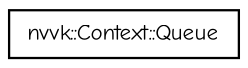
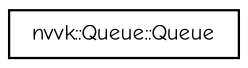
node "nvvk::Context::Queue": label "nvvk::Context::Queue" -> "nvvk::Queue::Queue"
